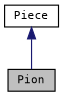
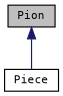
edge "Pion" -> "Piece": reversed
